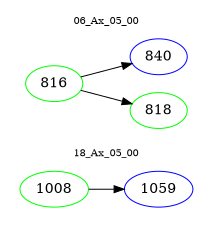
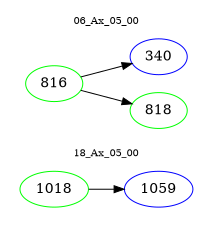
node "840": label "840" -> "340"
node "1008": label "1008" -> "1018"
